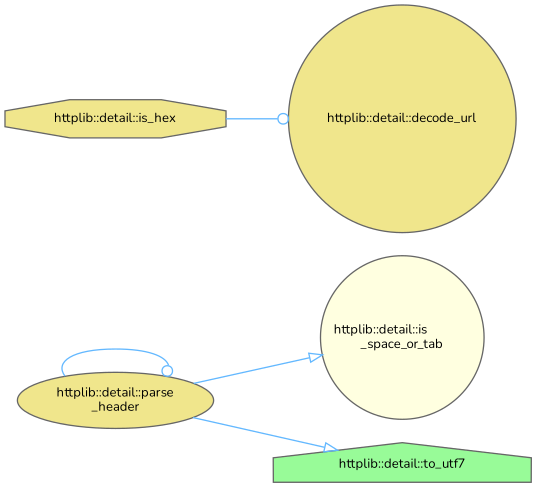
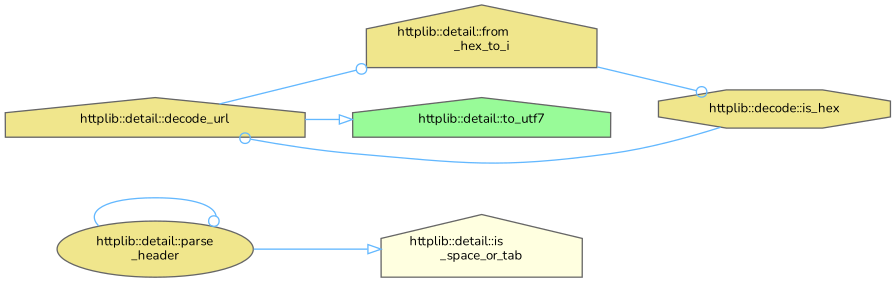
node "httplib::detail::from _hex_to_i": added
node "httplib::detail::is_hex": label "httplib::detail::is_hex" -> "httplib::decode::is_hex"
node "httplib::detail::decode_url": shape circle -> house
node "httplib::detail::is _space_or_tab": shape circle -> house
edge "httplib::detail::parse _header" -> "httplib::detail::to_utf7": now "httplib::detail::decode_url" -> "httplib::detail::to_utf7"
